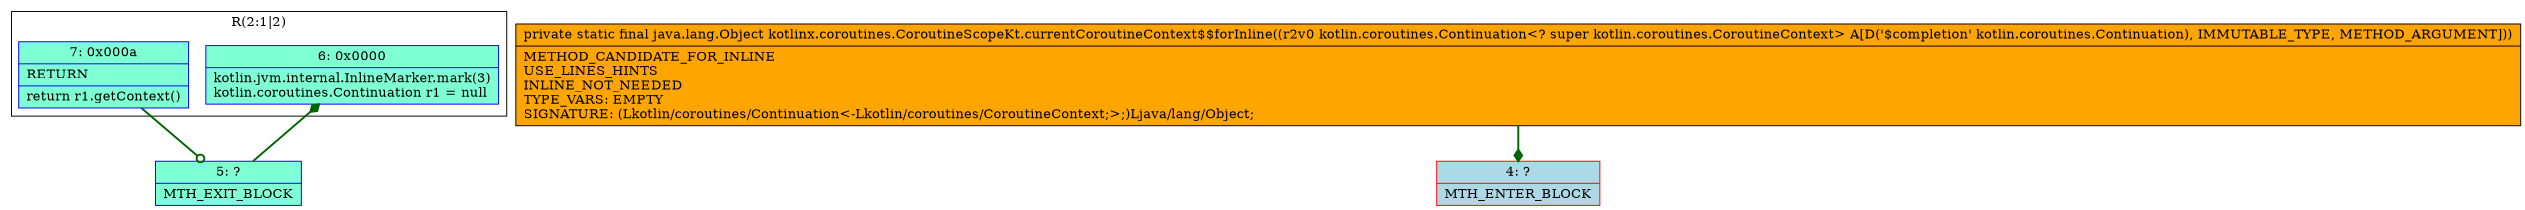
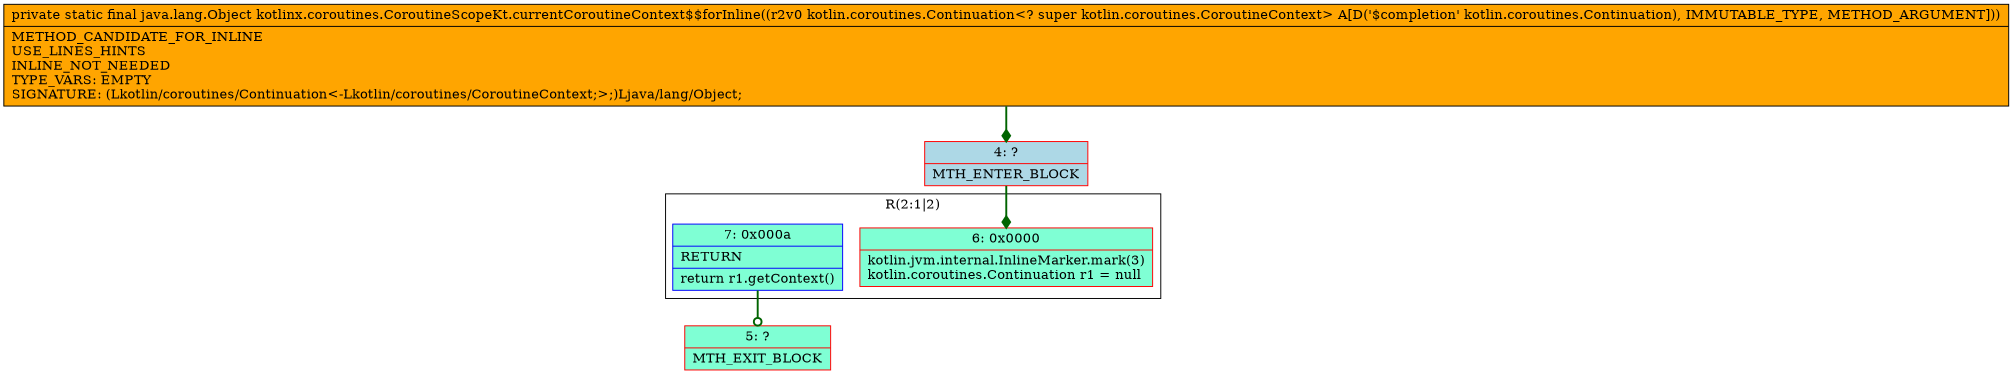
node "6: 0x0000": color blue -> red
edge "5: ?" -> "6: 0x0000": now "4: ?" -> "6: 0x0000"
node "5: ?": color blue -> red
